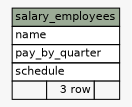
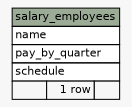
node "salary_employees": text "3 row" -> "1 row"
